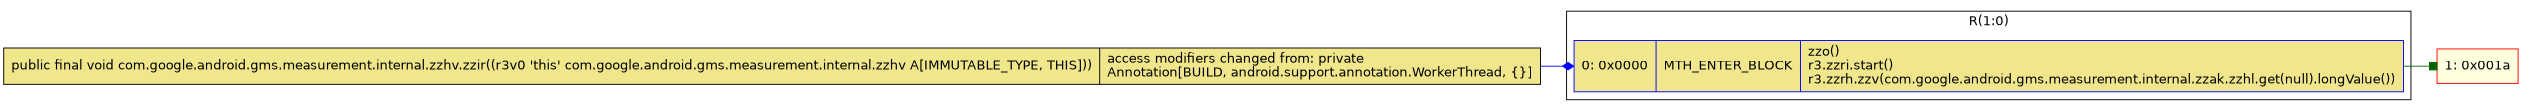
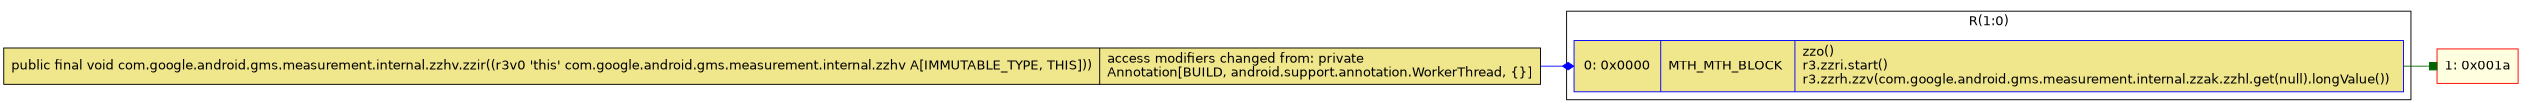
node "0: 0x0000": text "MTH_ENTER_BLOCK" -> "MTH_MTH_BLOCK"
